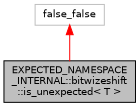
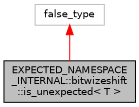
node "false_false": label "false_false" -> "false_type"
